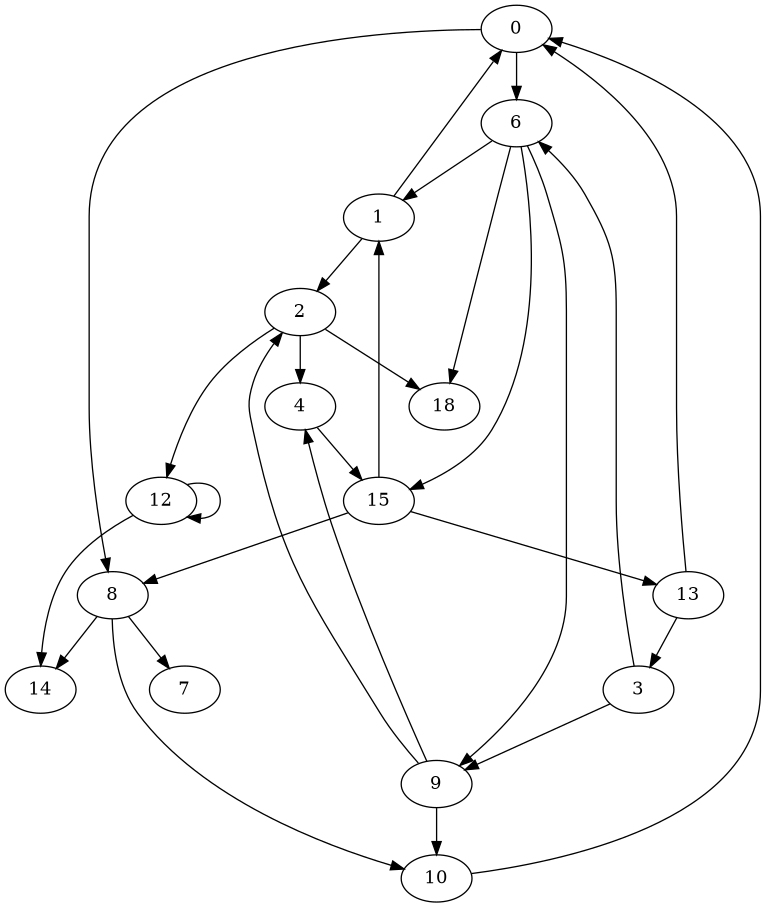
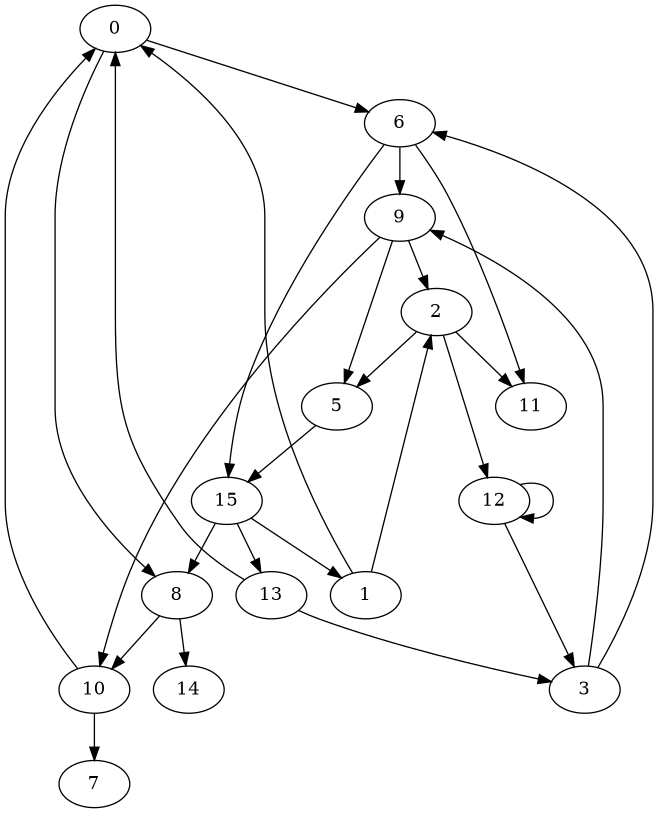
edge "6" -> "1": removed
node "4": label "4" -> "5"
node "18": label "18" -> "11"
edge "12" -> "14": now "12" -> "3"
edge "8" -> "7": now "10" -> "7"
